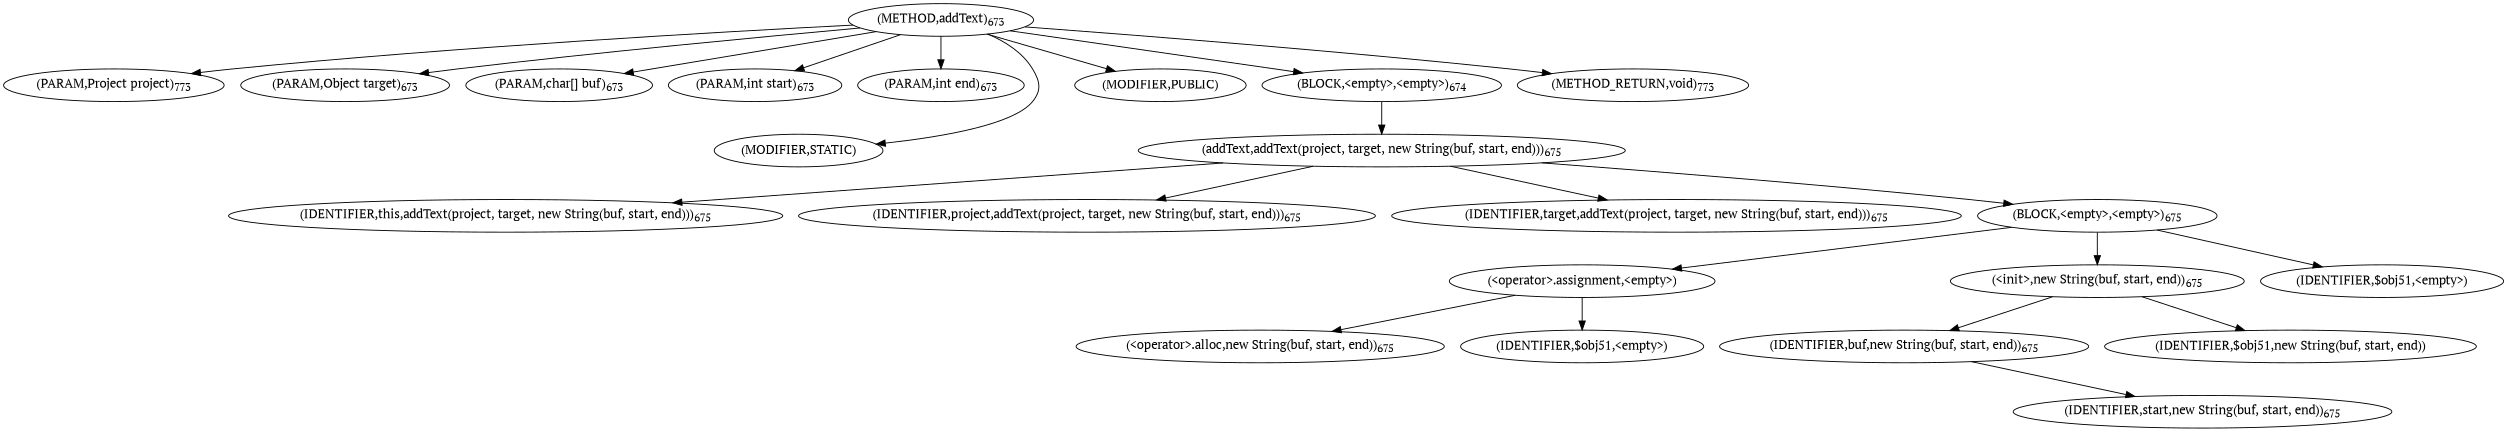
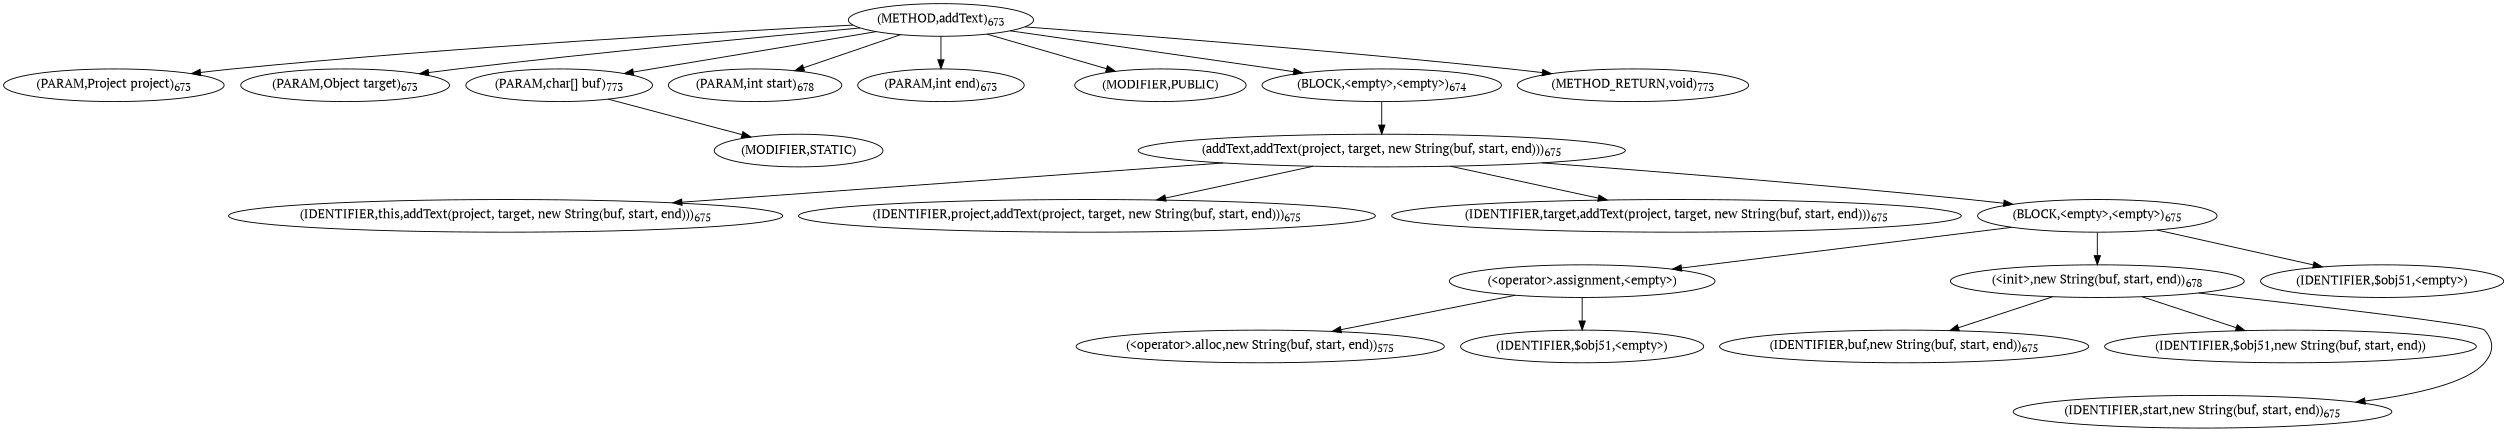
node "(PARAM,Project project)": text "773" -> "673"
node "(PARAM,char[] buf)": text "673" -> "773"
node "(PARAM,int start)": text "673" -> "678"
edge "(METHOD,addText)" -> "(MODIFIER,STATIC)": now "(PARAM,char[] buf)" -> "(MODIFIER,STATIC)"
node "(<init>,new String(buf, start, end))": text "675" -> "678"
node "(<operator>.alloc,new String(buf, start, end))": text "675" -> "575"
edge "(IDENTIFIER,buf,new String(buf, start, end))" -> "(IDENTIFIER,start,new String(buf, start, end))": now "(<init>,new String(buf, start, end))" -> "(IDENTIFIER,start,new String(buf, start, end))"
